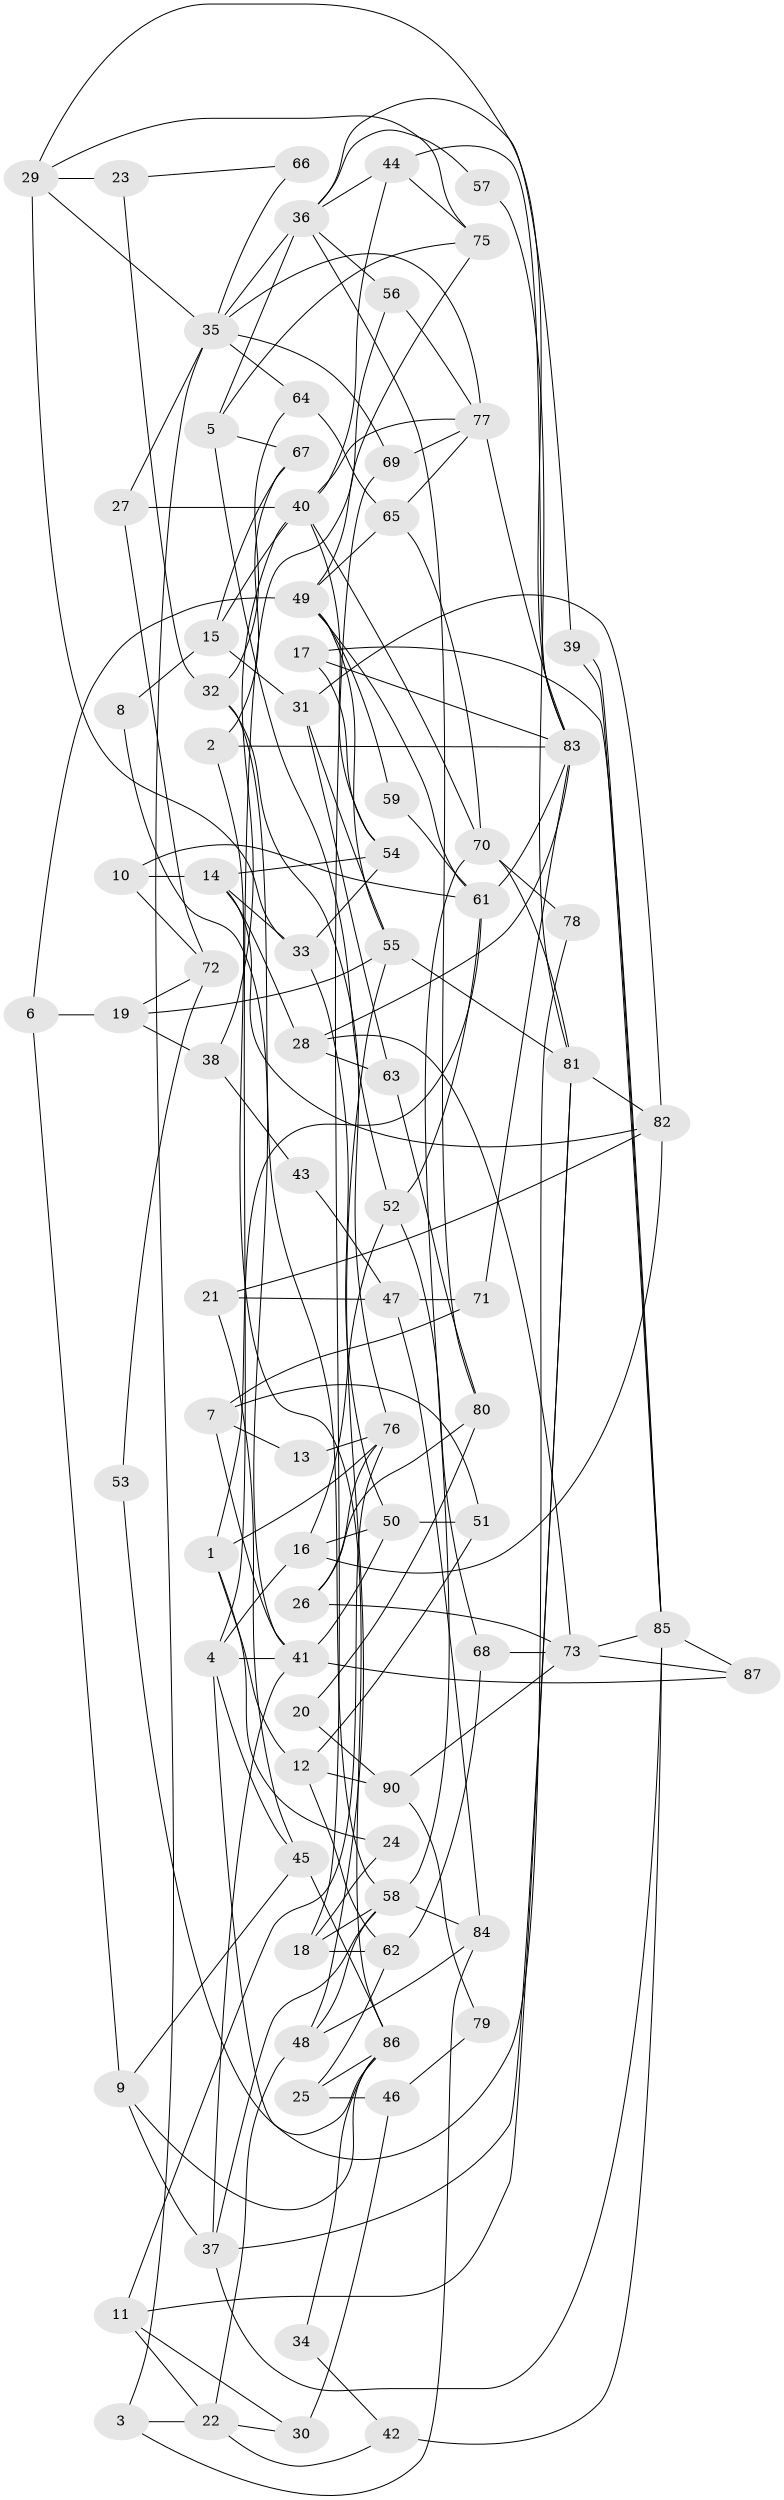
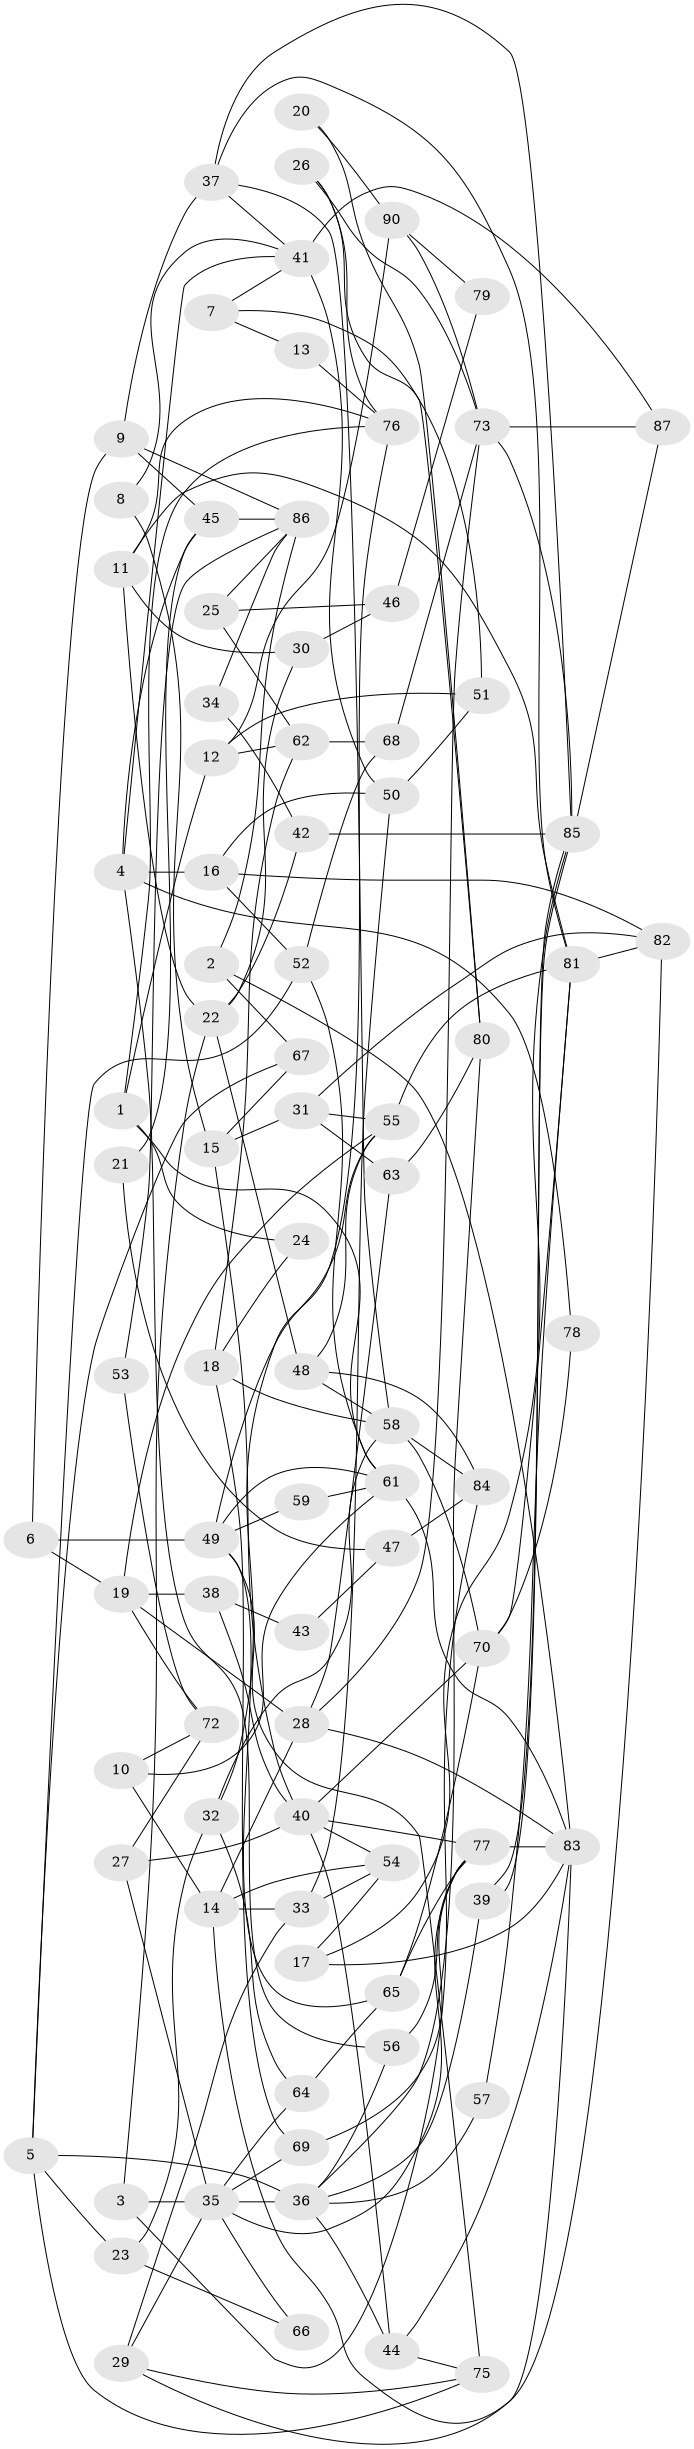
edge "29" -- "23": now "5" -- "23"
edge "82" -- "21": removed
node "71": removed
edge "19" -- "28": added
